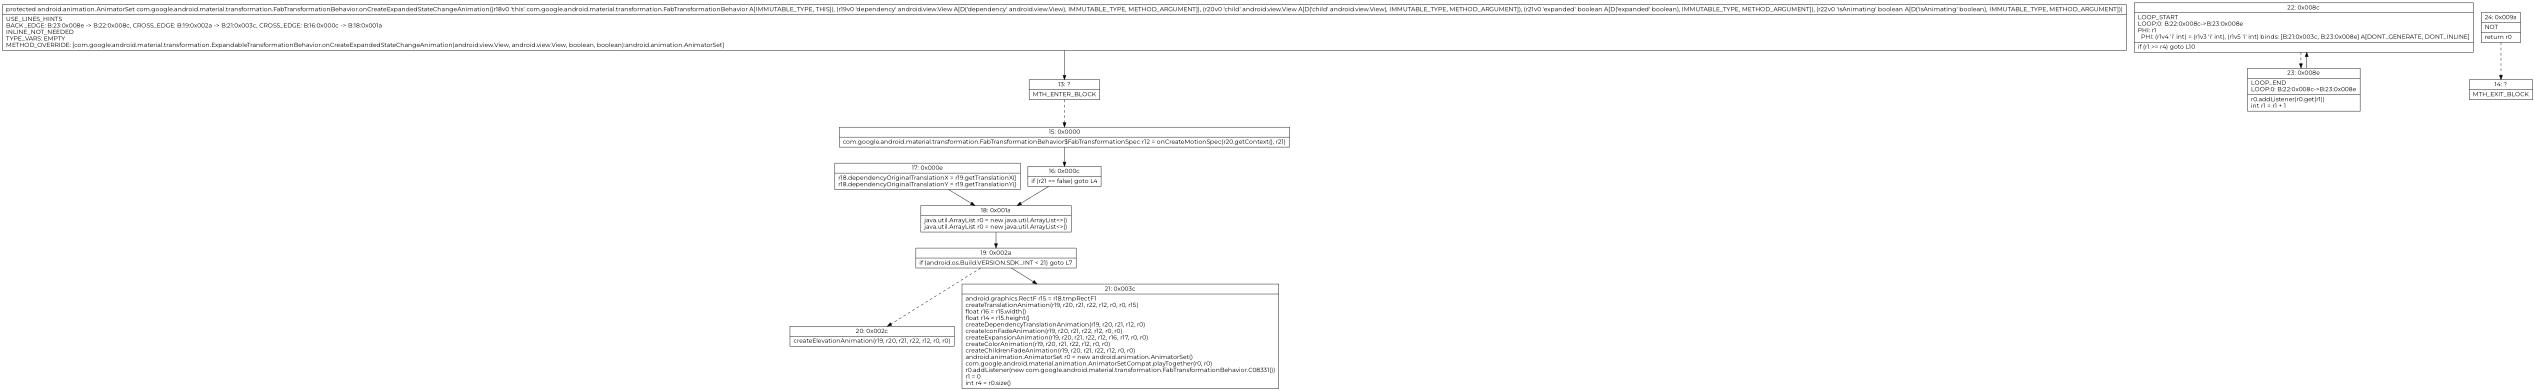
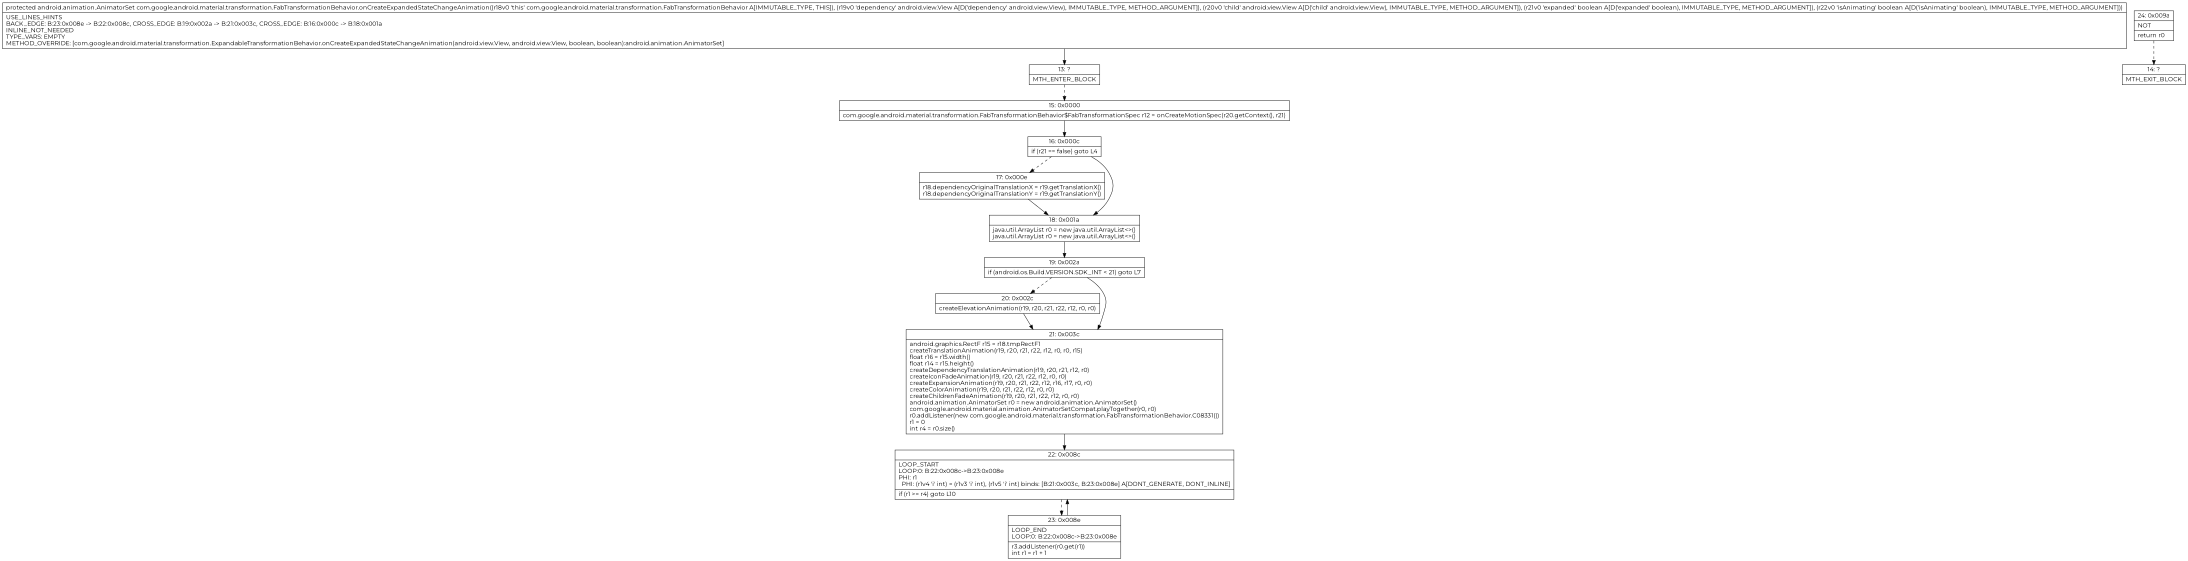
node "23: 0x008e": text "r0.addListener(r0.get(r1))" -> "r3.addListener(r0.get(r1))"
edge "16: 0x000c" -> "17: 0x000e": added
edge "20: 0x002c" -> "21: 0x003c": added
edge "21: 0x003c" -> "22: 0x008c": added
